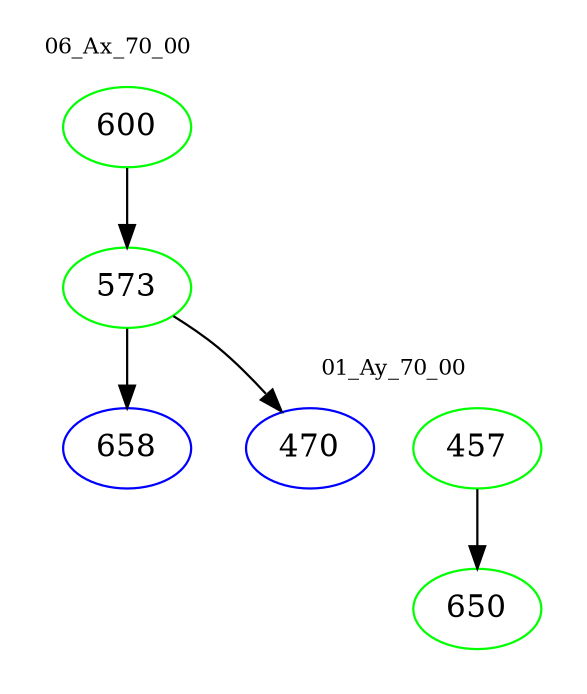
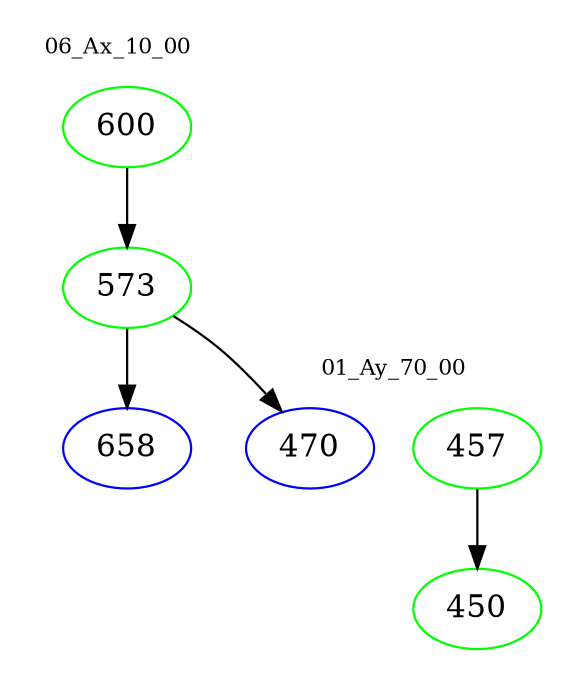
cluster "06_Ax_70_00": label "06_Ax_70_00" -> "06_Ax_10_00"
node "650": label "650" -> "450"
